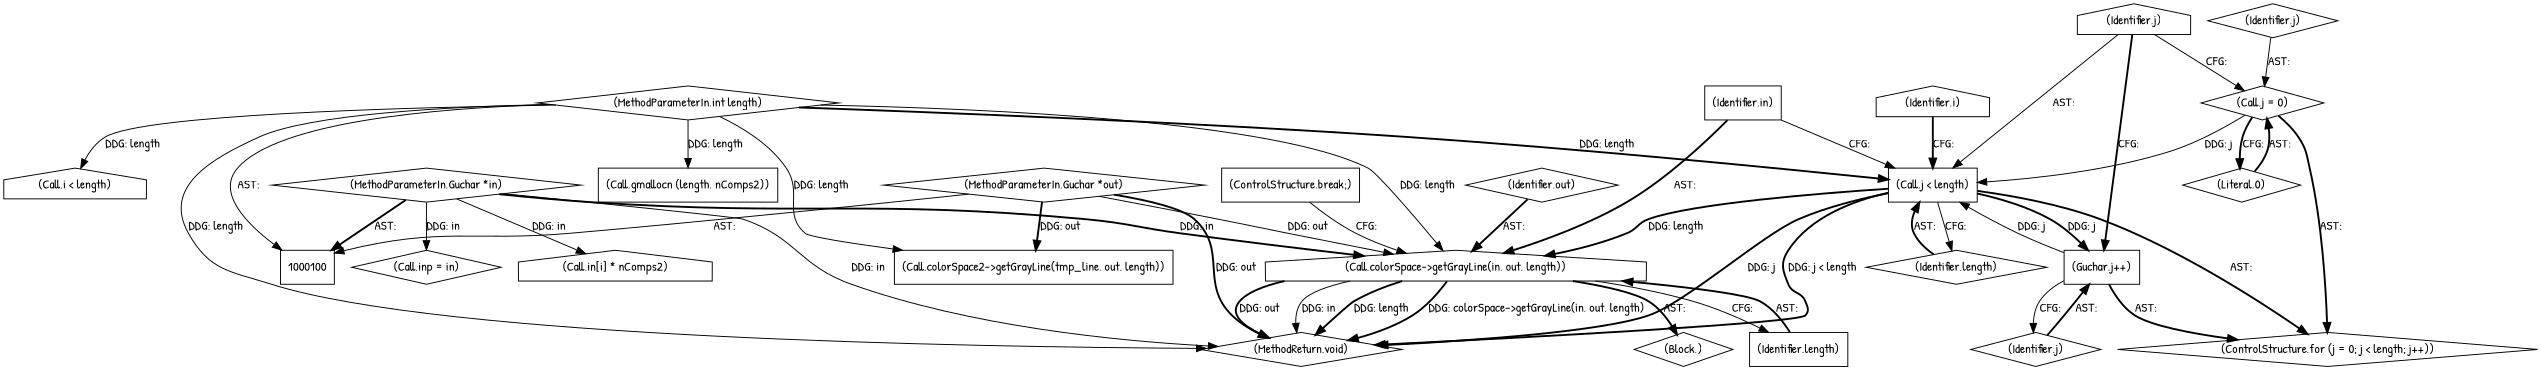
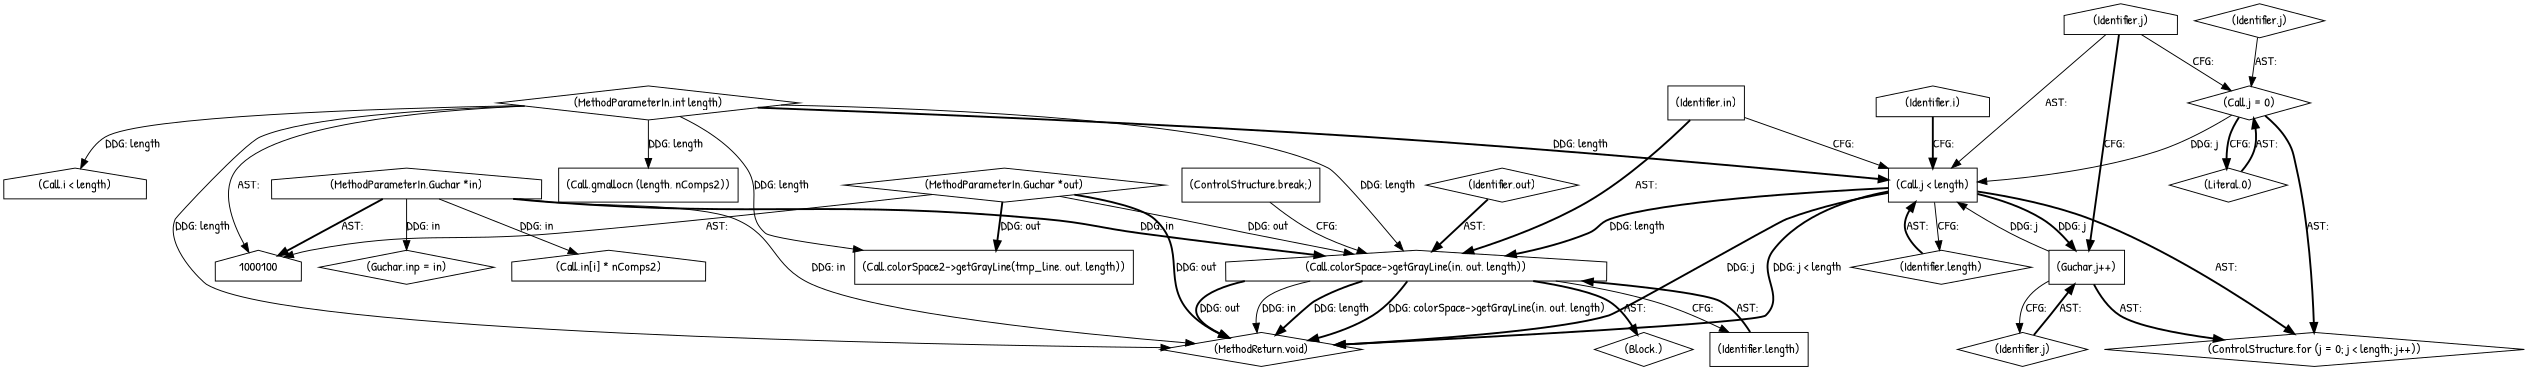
node "(MethodParameterIn,Guchar *in)": shape diamond -> house
node "1000100": shape box -> house
node "(Call,inp = in)": label "(Call,inp = in)" -> "(Guchar,inp = in)"
